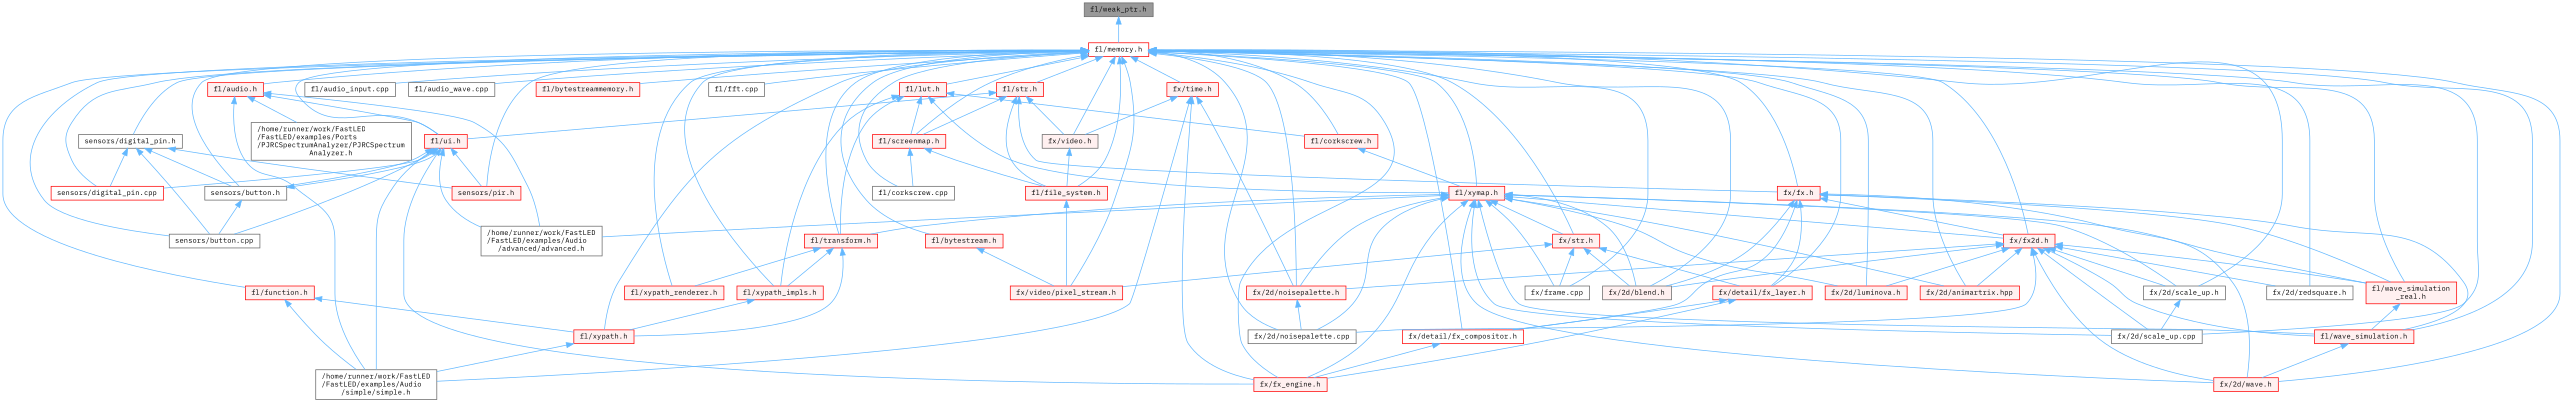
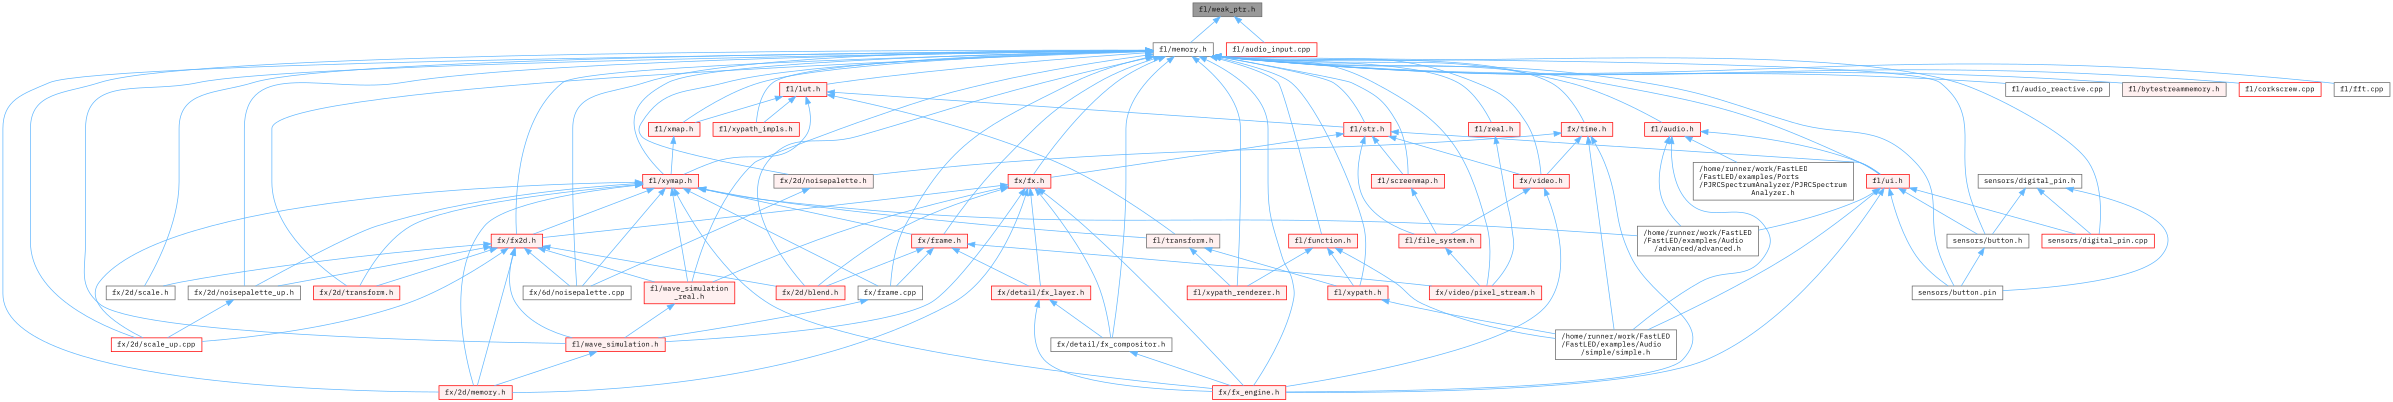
node "fl/memory.h": color red -> grey40
edge "sensors/digital_pin.h" -> "fl/memory.h": removed
edge "fl/audio_input.cpp" -> "fl/memory.h": now "fl/audio_input.cpp" -> "fl/weak_ptr.h"
edge "fl/transform.h" -> "fl/memory.h": removed
edge "fx/detail/fx_layer.h" -> "fl/memory.h": removed
node "fl/audio_input.cpp": color grey40 -> red
node "fl/audio_wave.cpp": label "fl/audio_wave.cpp" -> "fl/audio_reactive.cpp"
node "fl/bytestreammemory.h": color red -> grey40
edge "fl/screenmap.h" -> "fl/lut.h": now "fl/str.h" -> "fl/lut.h"
edge "fl/file_system.h" -> "fl/memory.h": removed
node "fx/video.h": color grey40 -> red
node "fl/corkscrew.h": label "fl/corkscrew.h" -> "fl/xmap.h"
edge "fl/corkscrew.cpp" -> "fl/screenmap.h": removed
edge "fl/ui.h" -> "sensors/button.h": removed
node "sensors/pir.h": removed
node "fl/corkscrew.cpp": color grey40 -> red
edge "fx/2d/noisepalette.h" -> "fl/xymap.h": removed
edge "fx/2d/blend.h" -> "fl/xymap.h": removed
node "sensors/button.cpp": label "sensors/button.cpp" -> "sensors/button.pin"
node "fl/transform.h": color red -> grey40
node "fl/bytestream.h": label "fl/bytestream.h" -> "fl/real.h"
node "fx/str.h": label "fx/str.h" -> "fx/frame.h"
edge "fx/2d/noisepalette.h" -> "fx/fx2d.h": removed
edge "fl/xypath_impls.h" -> "fl/transform.h": removed
edge "fl/xypath_renderer.h" -> "fl/function.h": added
edge "fx/fx_engine.h" -> "fx/fx.h": added
node "fx/2d/noisepalette.h": color red -> grey40
node "fx/2d/blend.h": color grey40 -> red
node "fx/2d/luminova.h": label "fx/2d/luminova.h" -> "fx/2d/transform.h"
node "fx/2d/animartrix.hpp": removed
node "fx/2d/scale_up.h": label "fx/2d/scale_up.h" -> "fx/2d/noisepalette_up.h"
node "fx/2d/redsquare.h": label "fx/2d/redsquare.h" -> "fx/2d/scale.h"
edge "fl/xypath.h" -> "fl/xypath_impls.h": removed
edge "fl/wave_simulation.h" -> "fl/xymap.h": now "fl/wave_simulation.h" -> "fx/frame.cpp"
node "fx/2d/noisepalette.cpp": label "fx/2d/noisepalette.cpp" -> "fx/6d/noisepalette.cpp"
node "fx/detail/fx_compositor.h": color red -> grey40
node "fx/2d/scale_up.cpp": color grey40 -> red
edge "fx/fx_engine.h" -> "fx/video.h": added
node "fx/2d/wave.h": label "fx/2d/wave.h" -> "fx/2d/memory.h"
